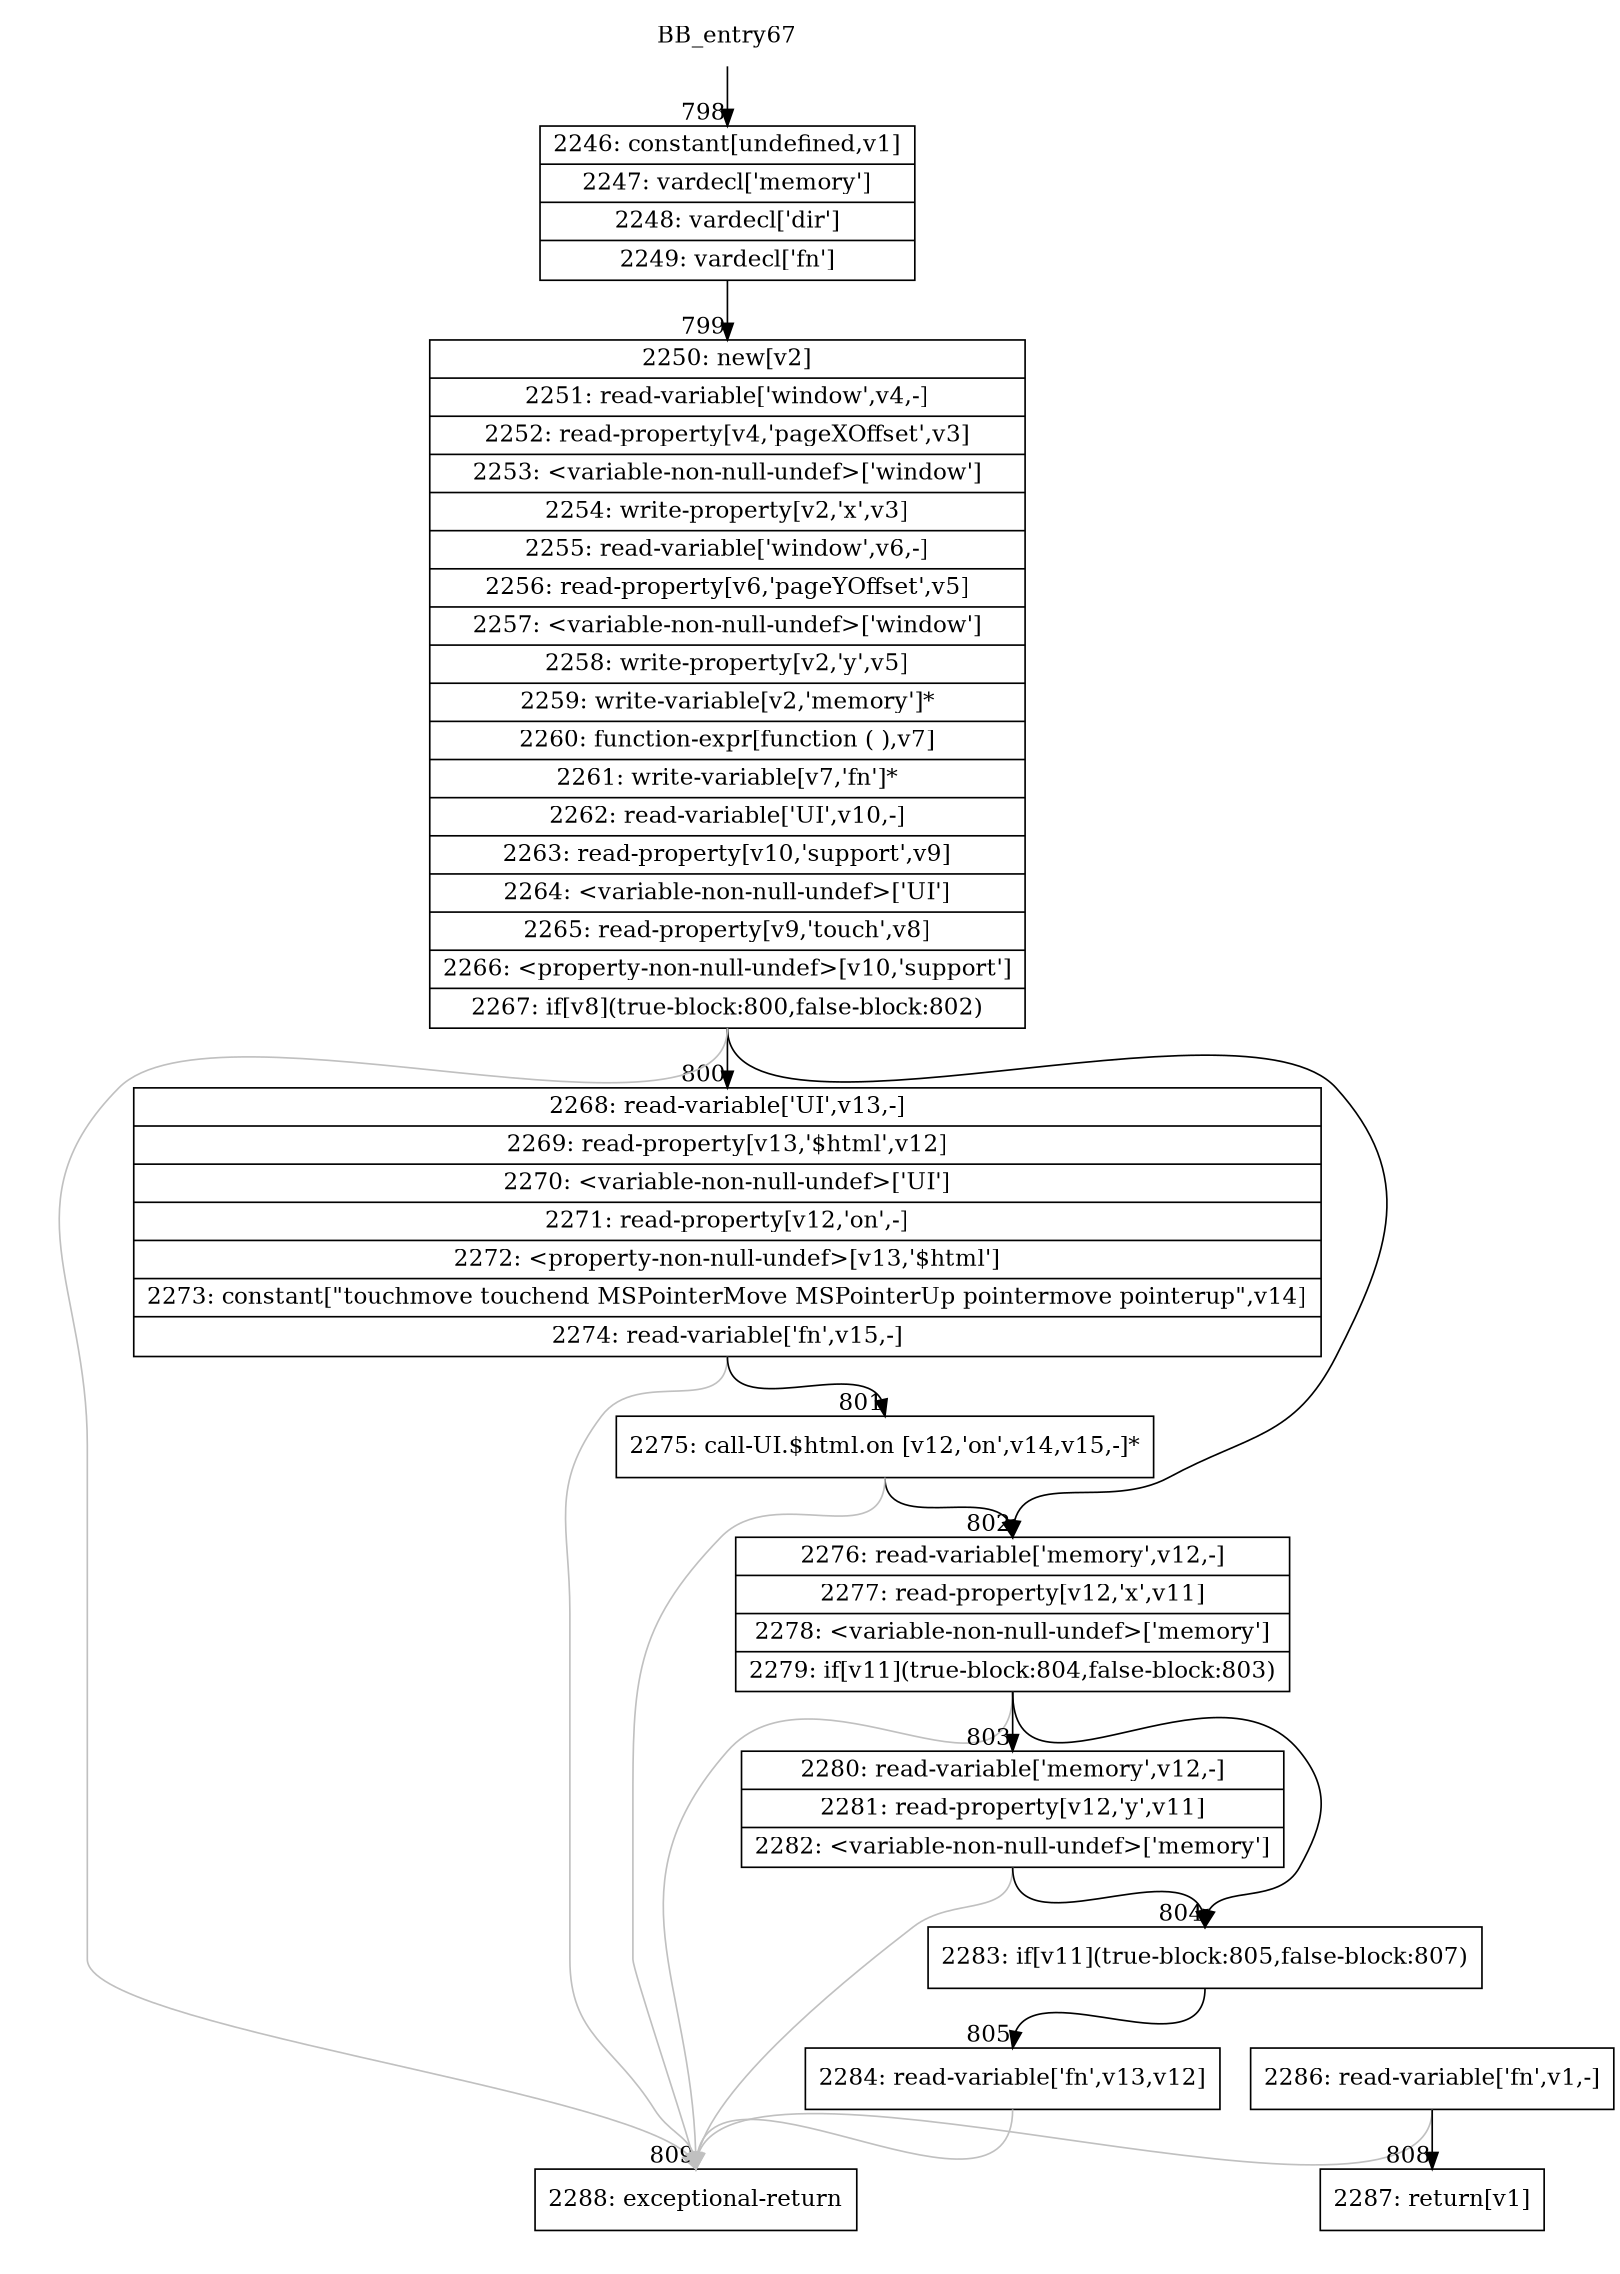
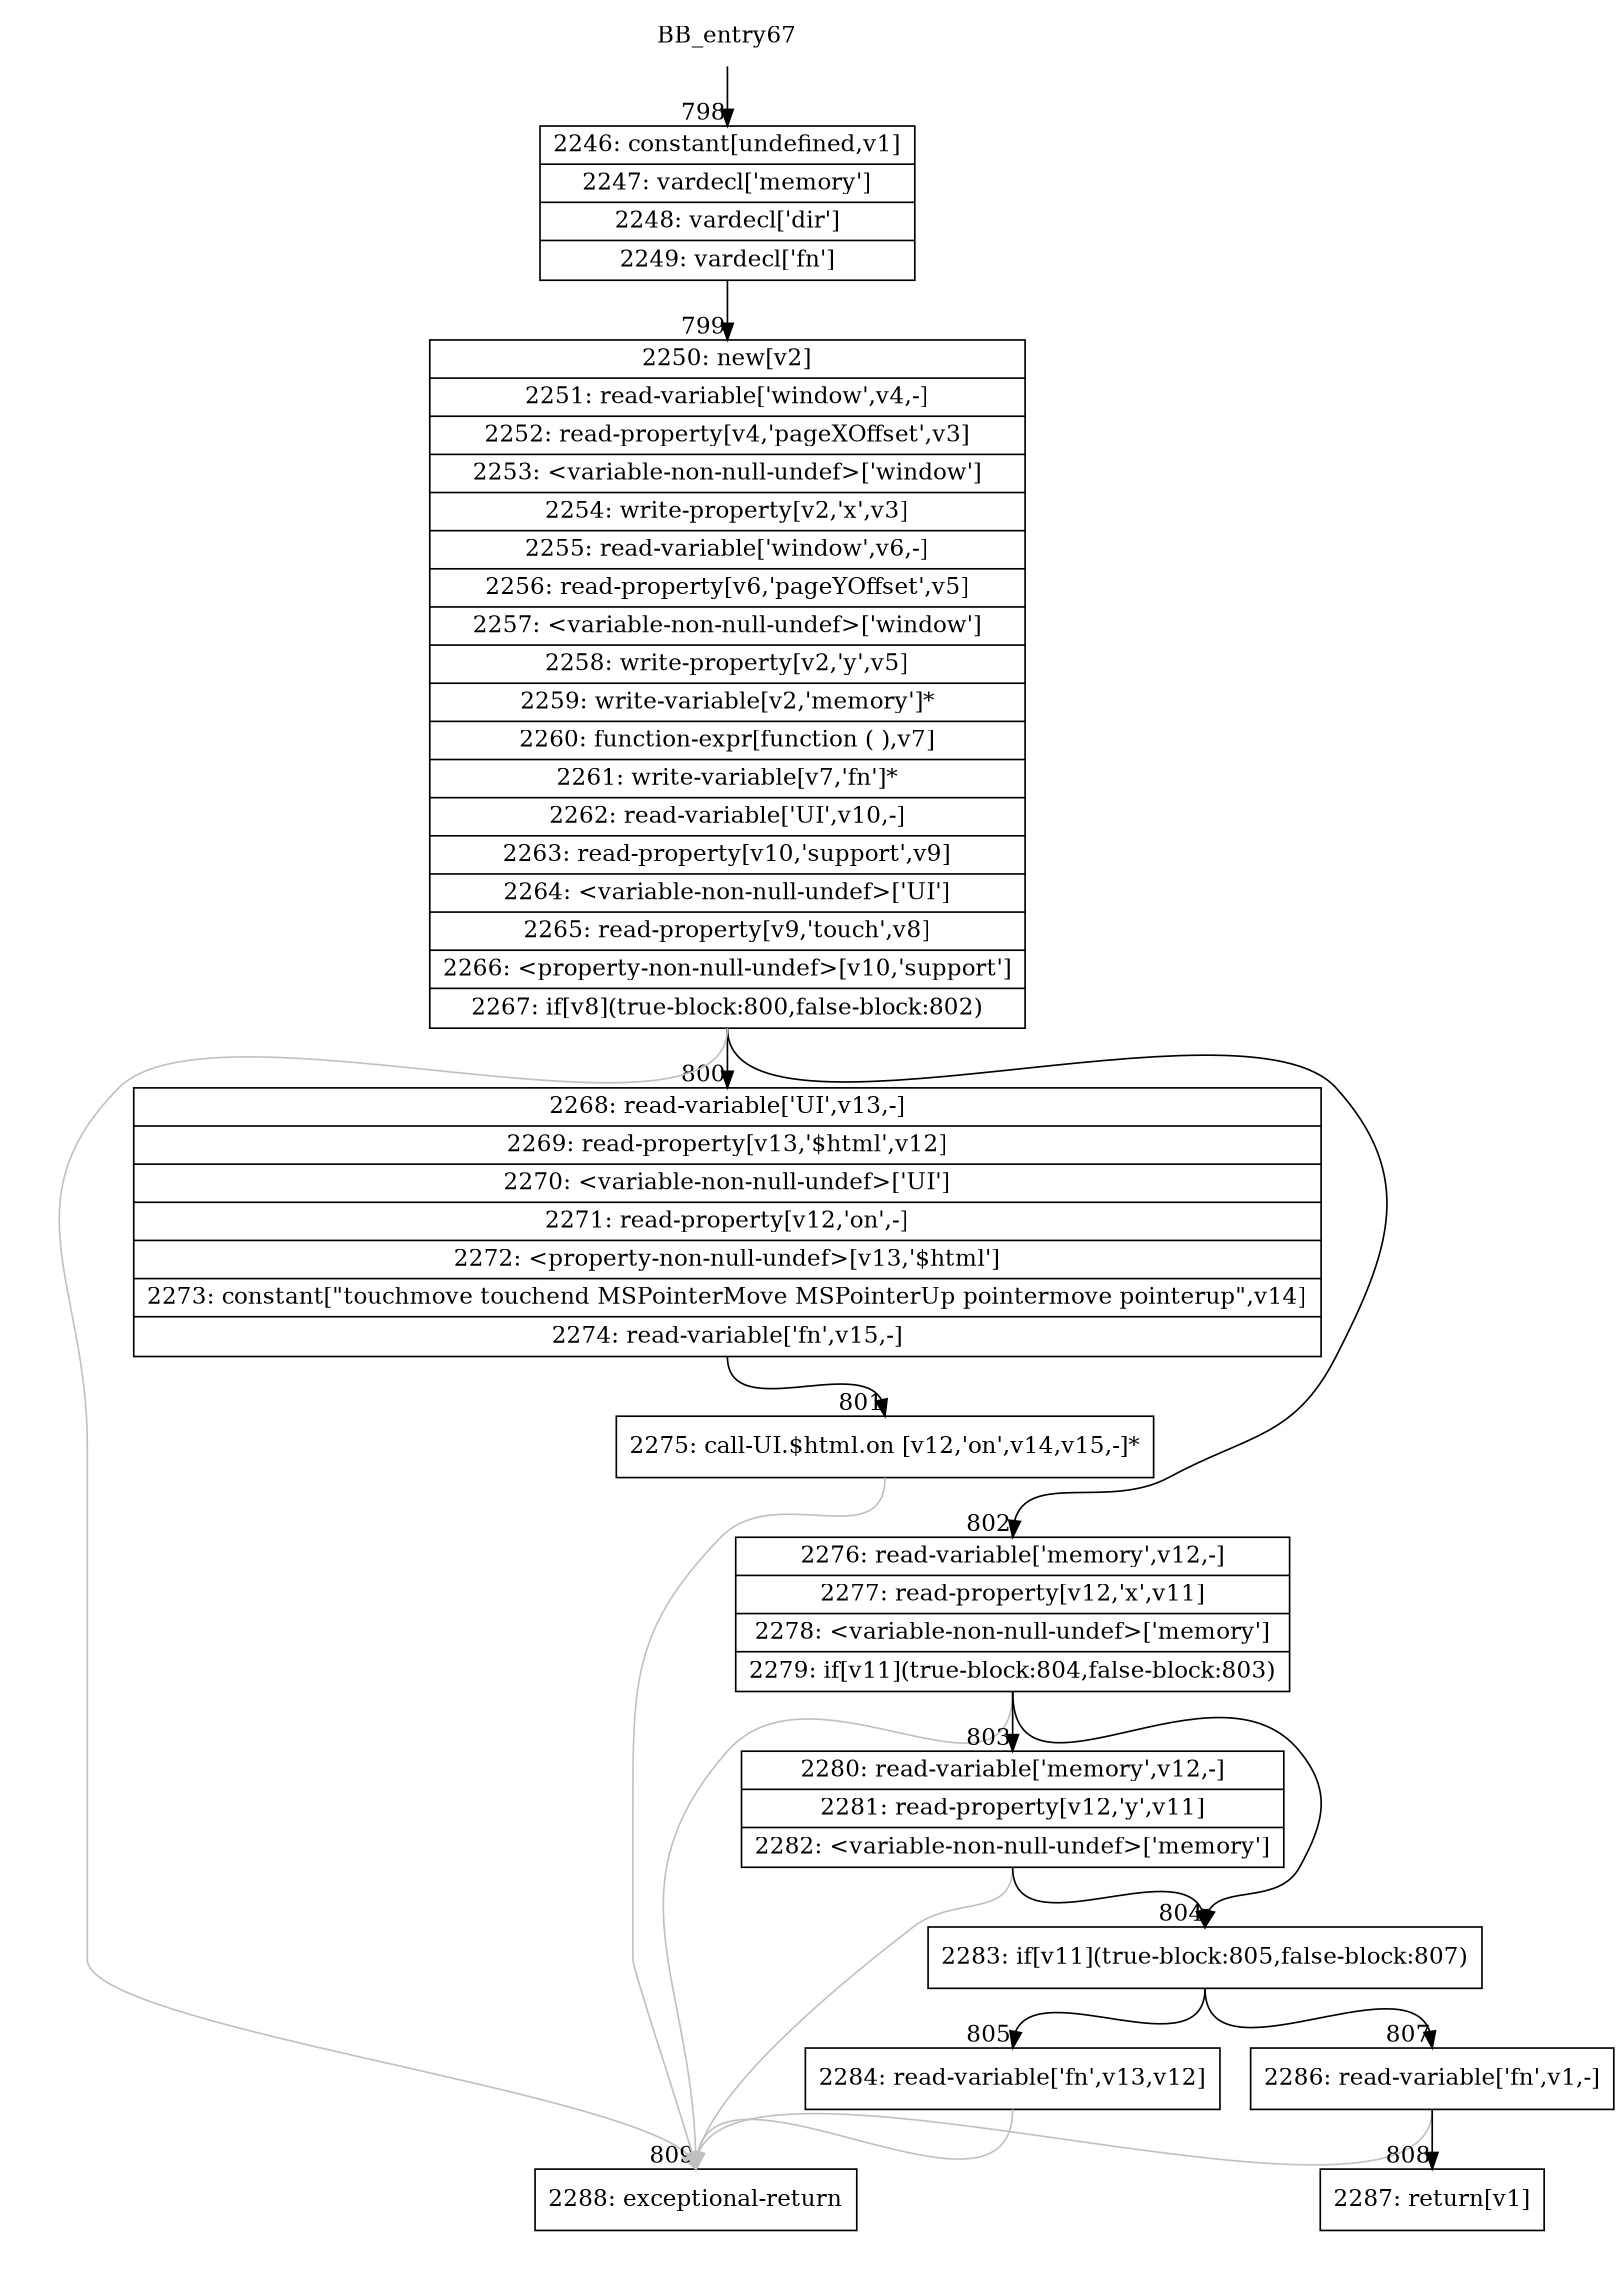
edge "2275: call-UI.$html.on [v12,'on',v14,v15,-]*" -> "2276: read-variable['memory',v12,-]": removed
edge "2268: read-variable['UI',v13,-]" -> "2288: exceptional-return": removed
edge "2283: if[v11](true-block:805,false-block:807)" -> "2286: read-variable['fn',v1,-]": added
